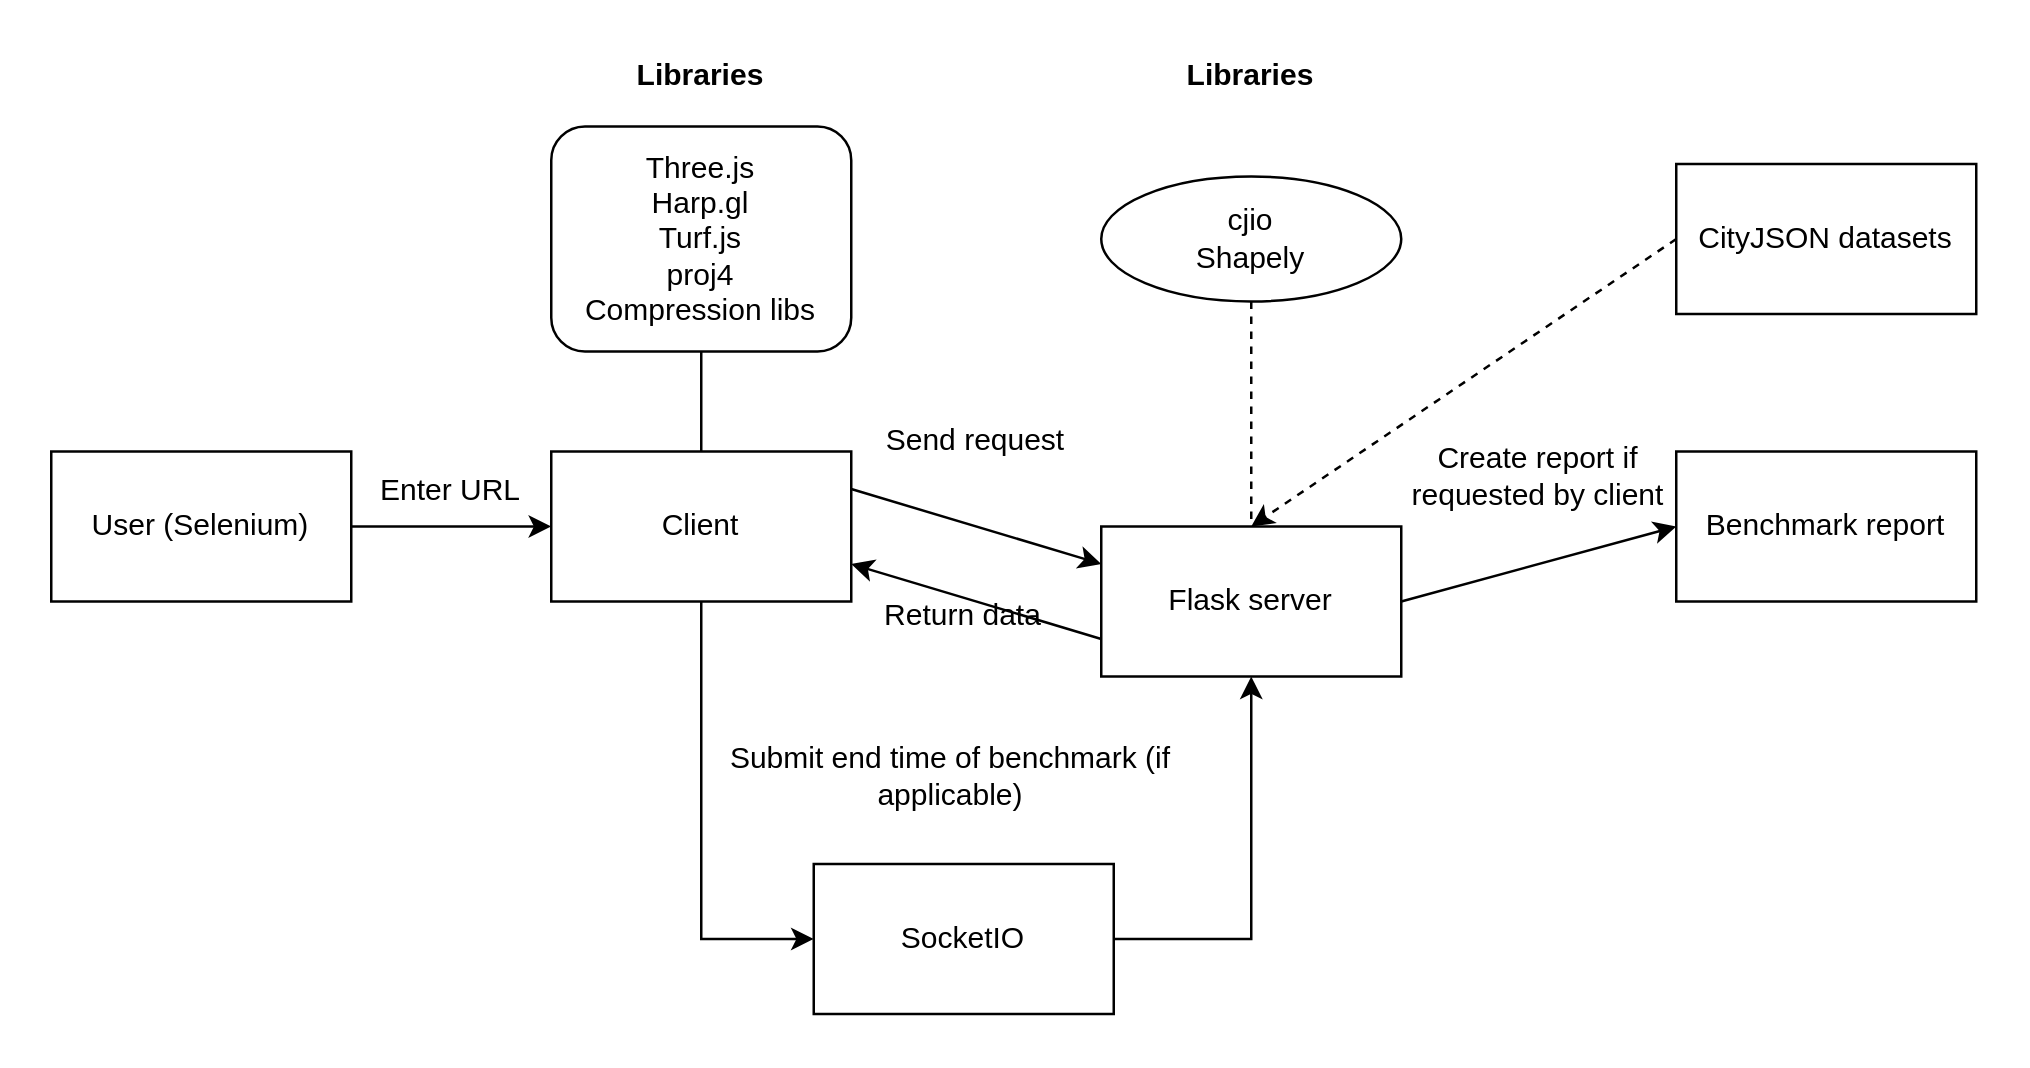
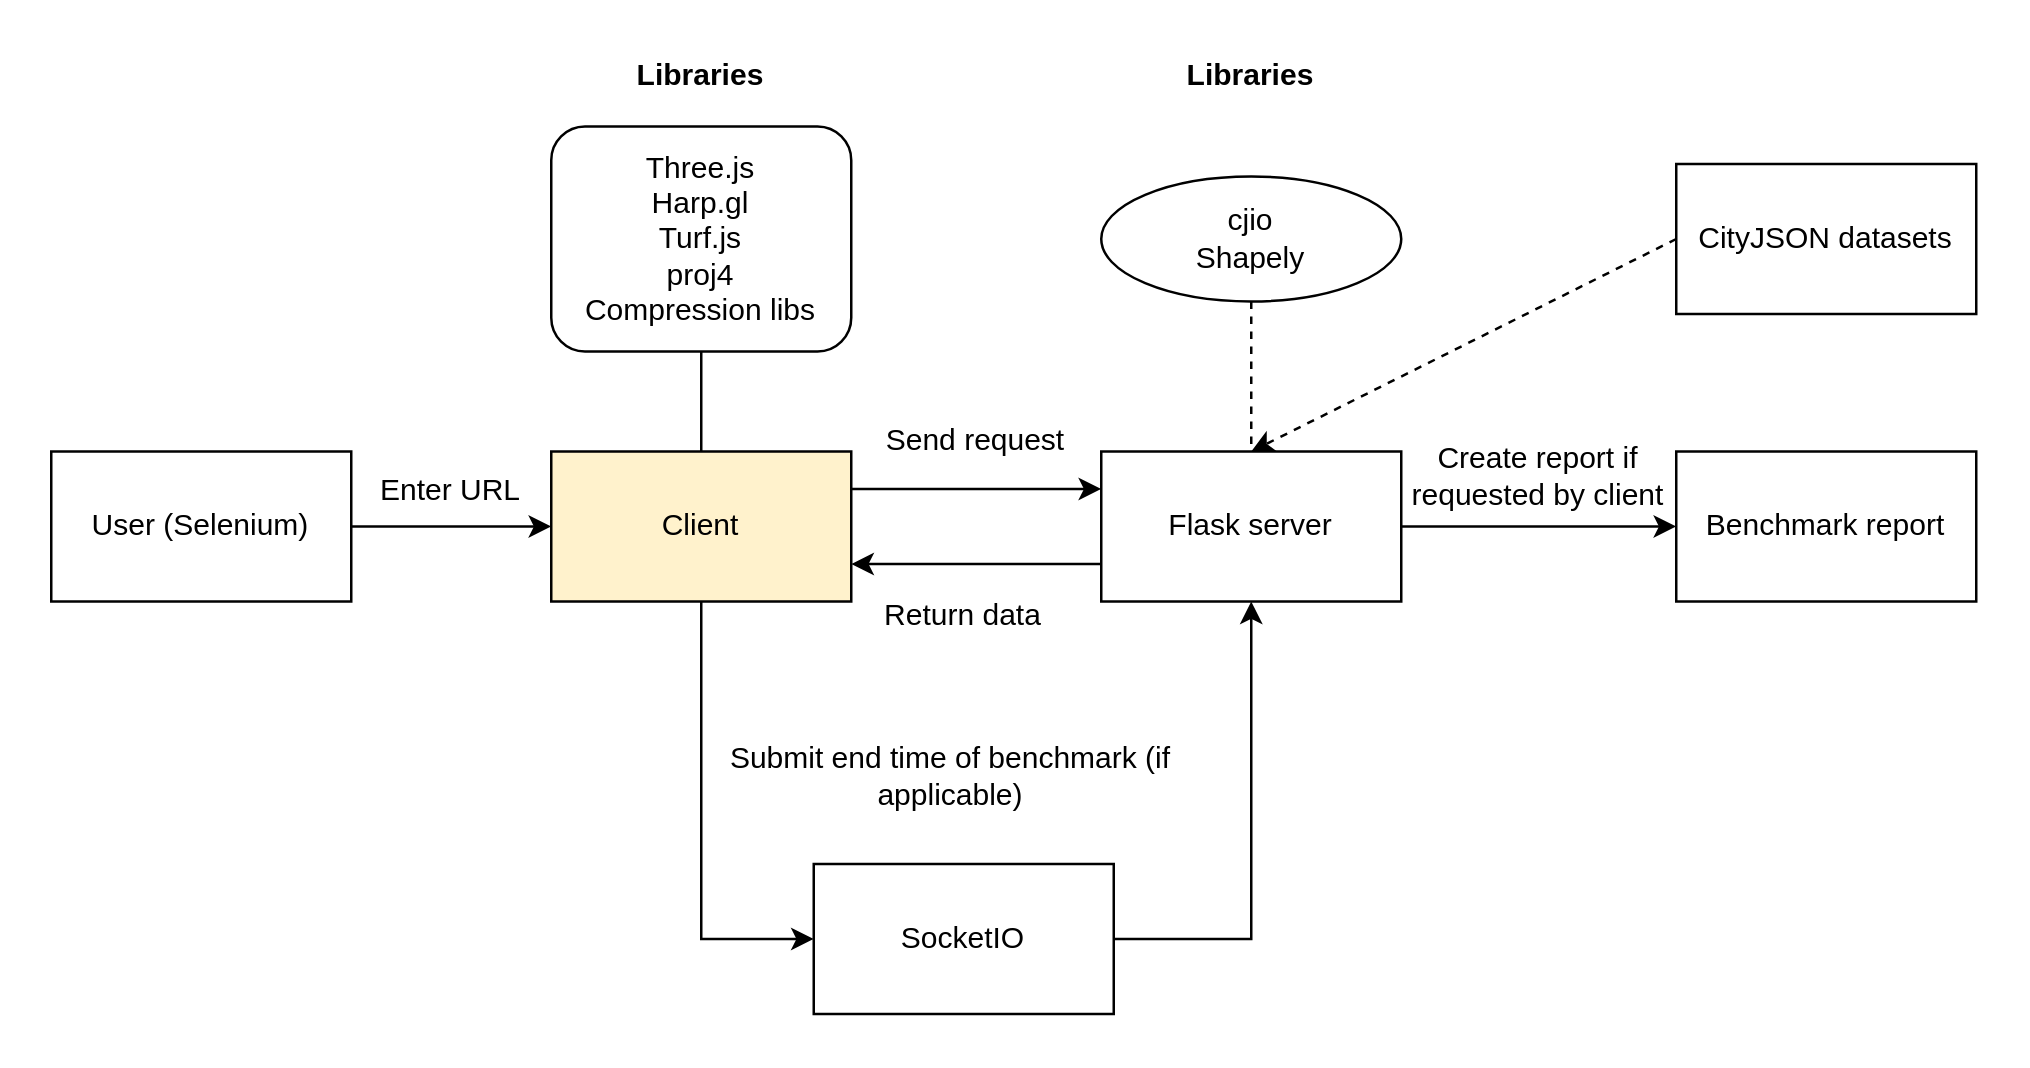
node "Client": fillcolor #ffffff -> #fff2cc
node "Flask server": moved (1251, 601) -> (1251, 526)
